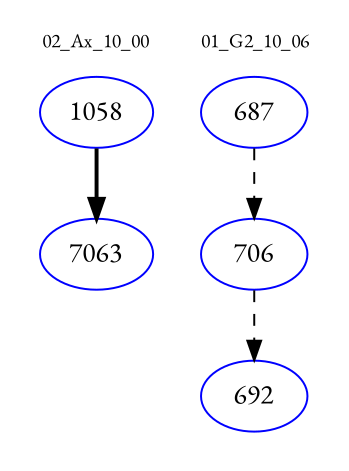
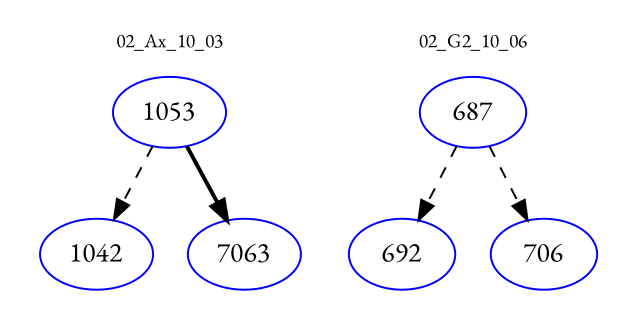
cluster "02_Ax_10_00": label "02_Ax_10_00" -> "02_Ax_10_03"
cluster "01_G2_10_06": label "01_G2_10_06" -> "02_G2_10_06"
node "1058": label "1058" -> "1053"
node "1042": added
edge "706" -> "692": now "687" -> "692"
